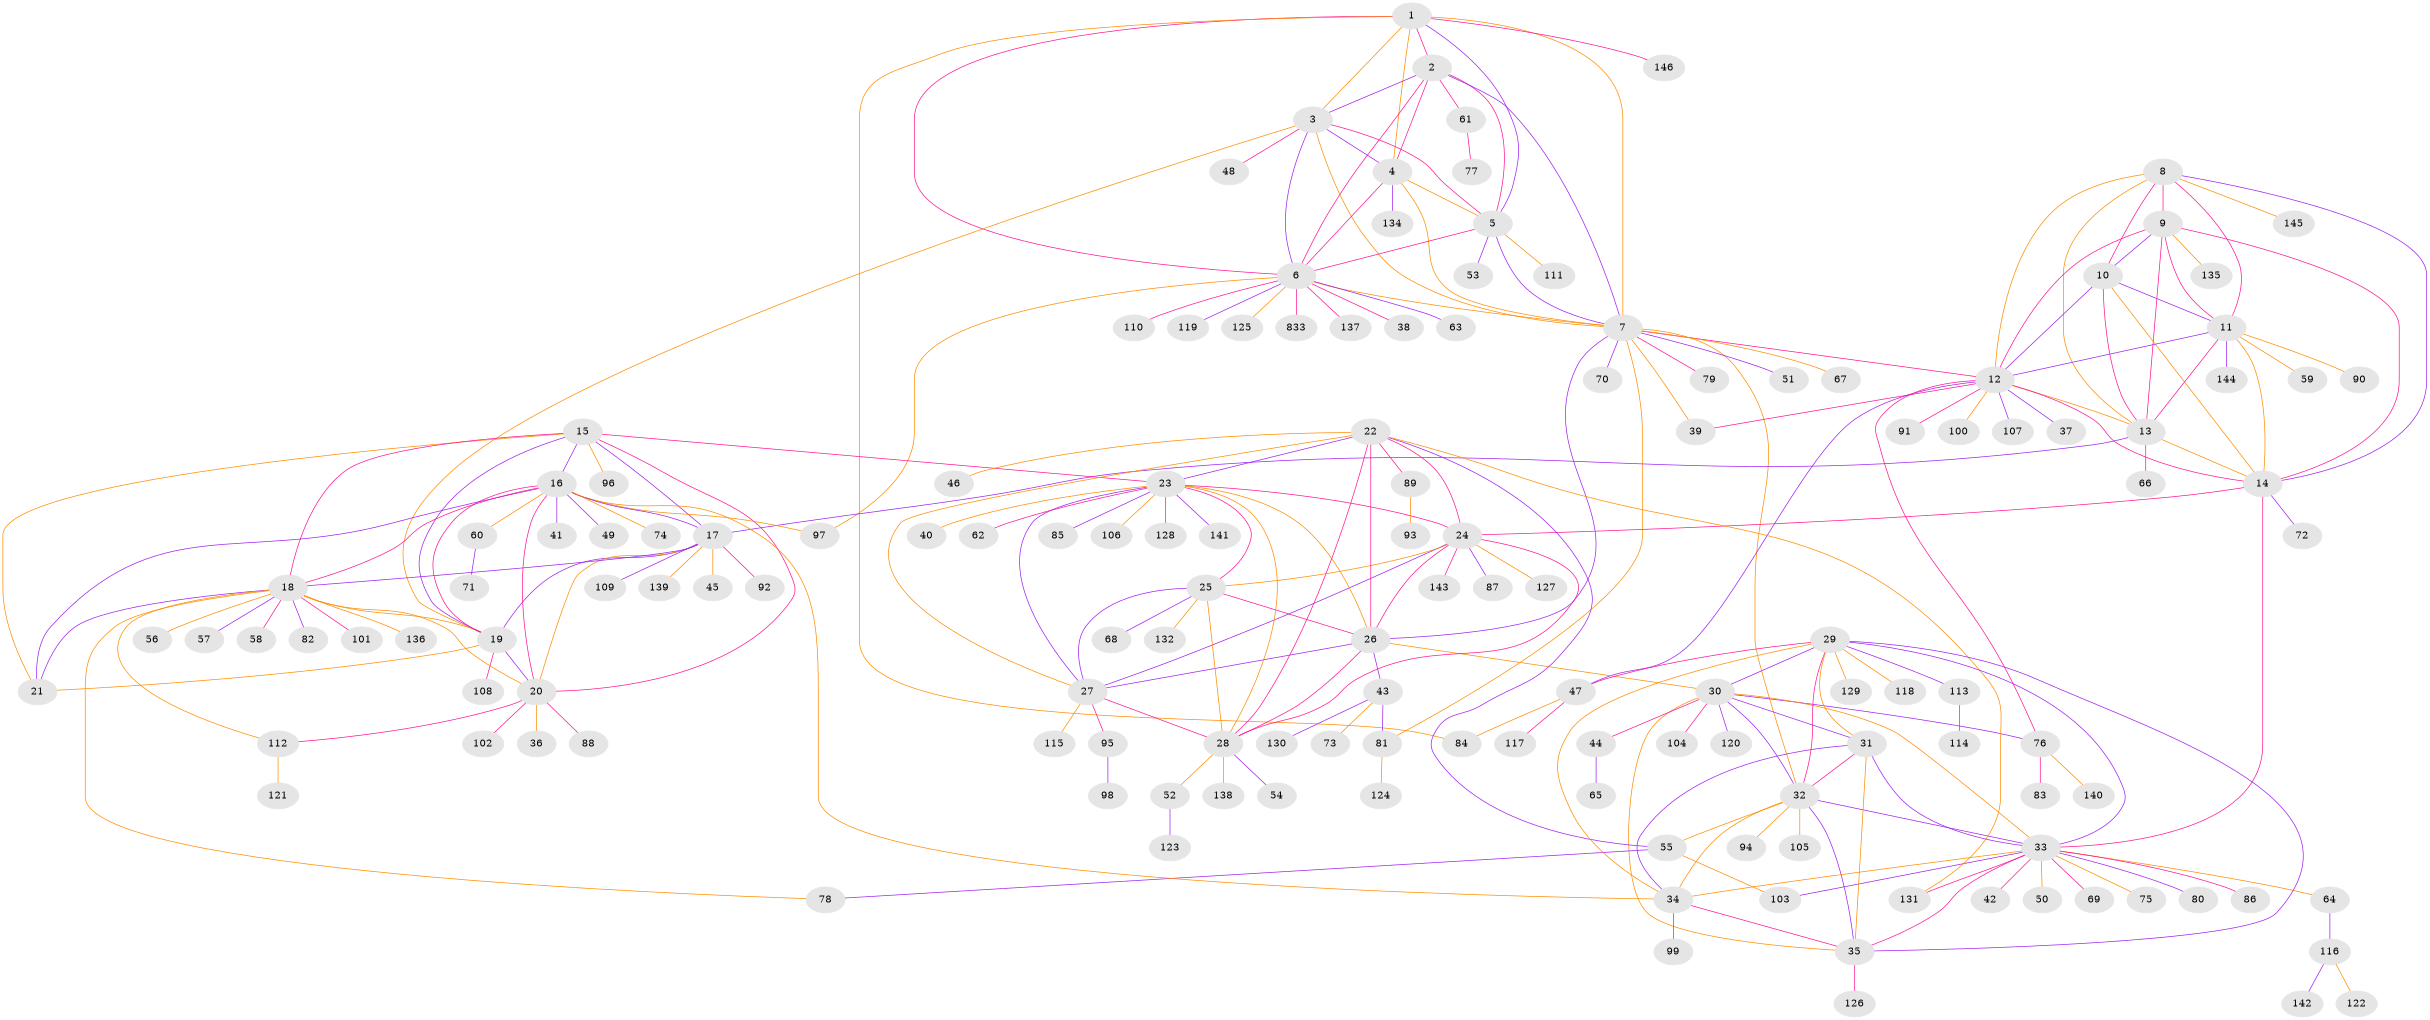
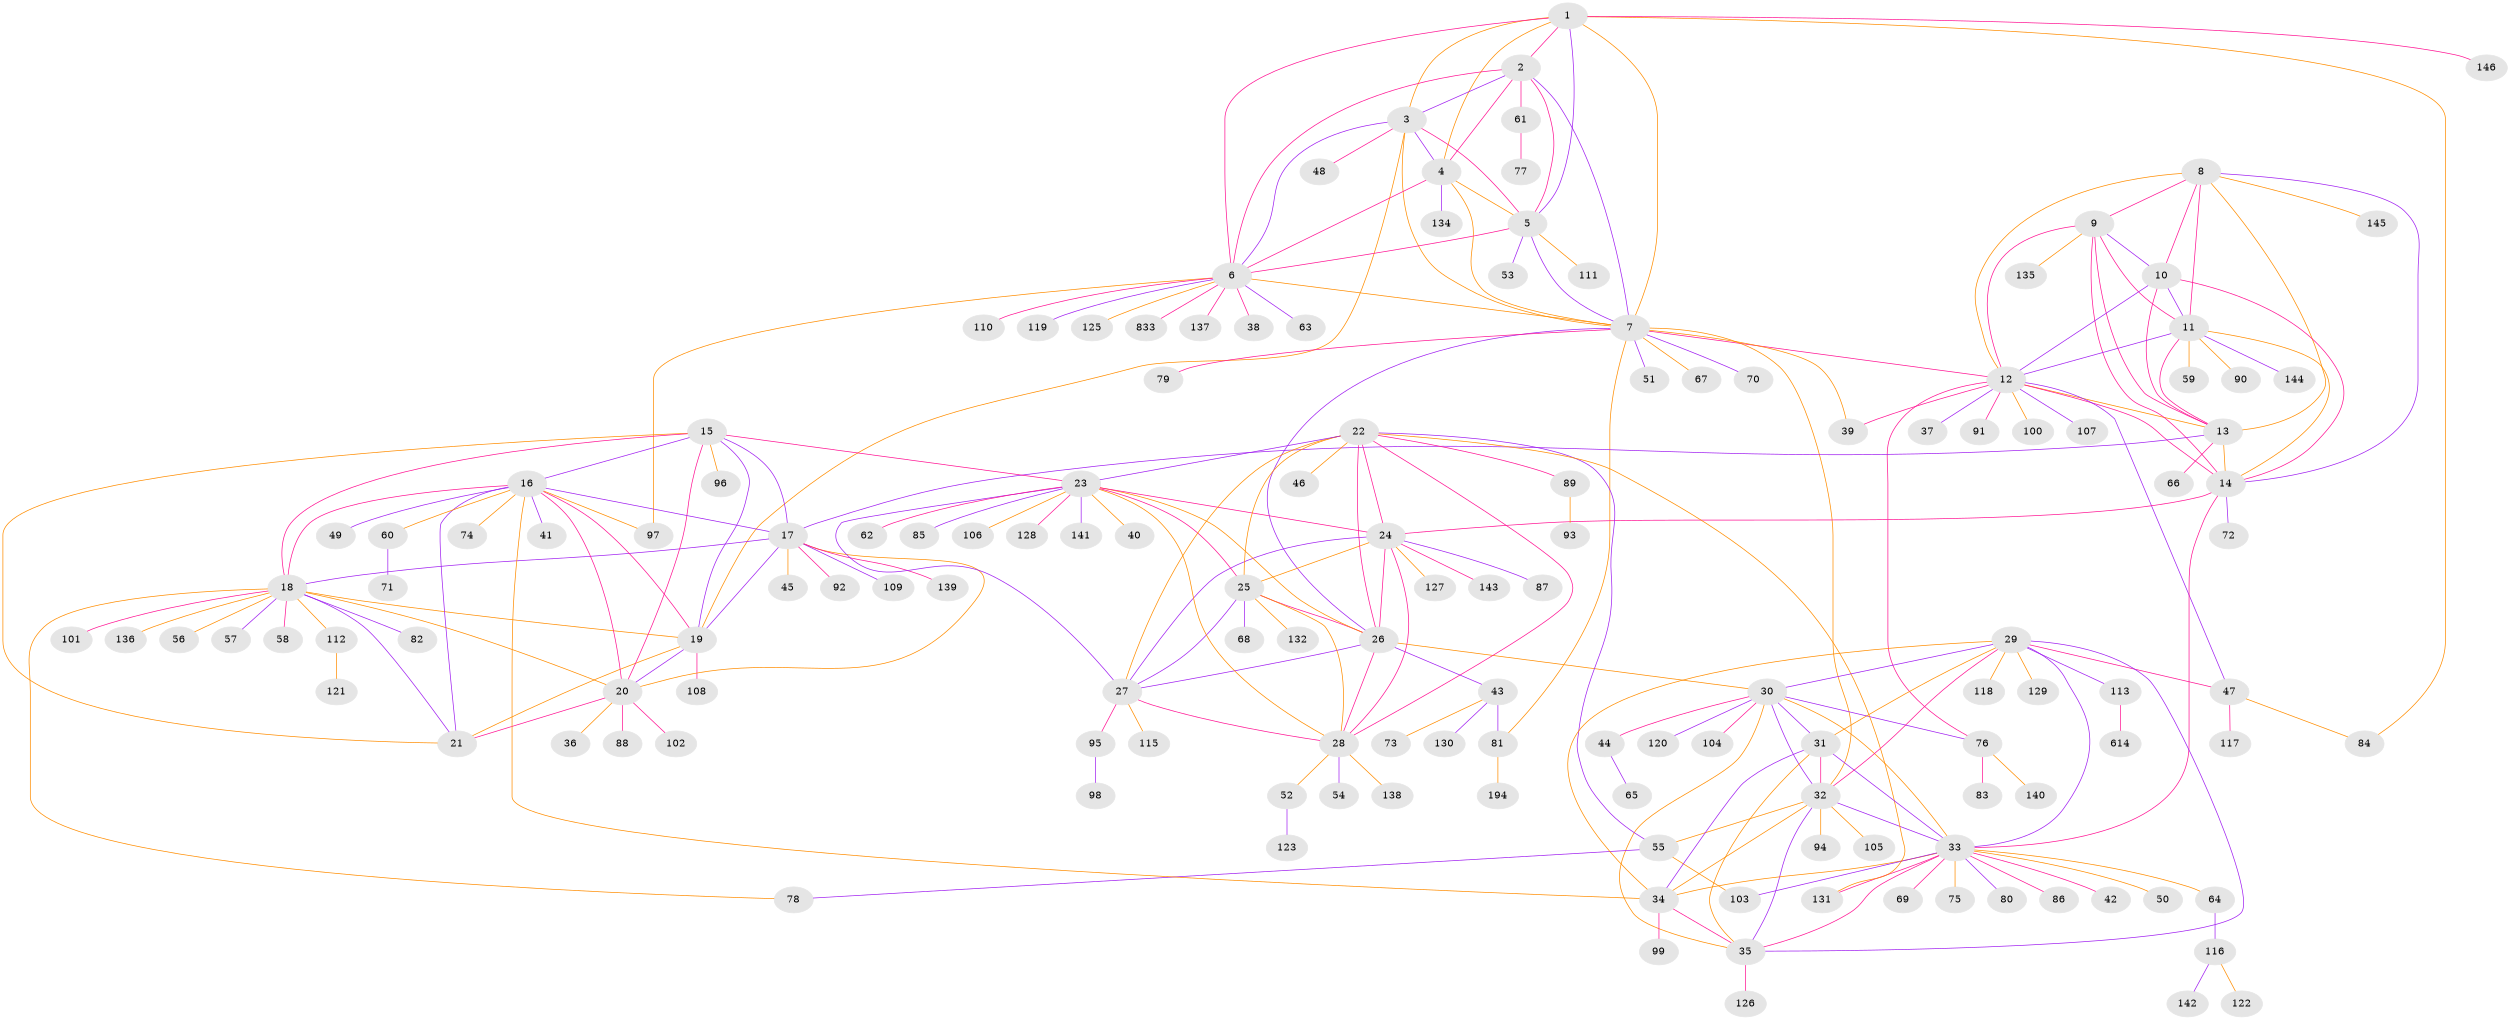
edge "10" -- "14": color darkorange -> deeppink
edge "22" -- "25": added
edge "17" -- "139": color darkorange -> deeppink
edge "20" -- "112": now "20" -- "21"
node "114": label "114" -> "614"
node "124": label "124" -> "194"
